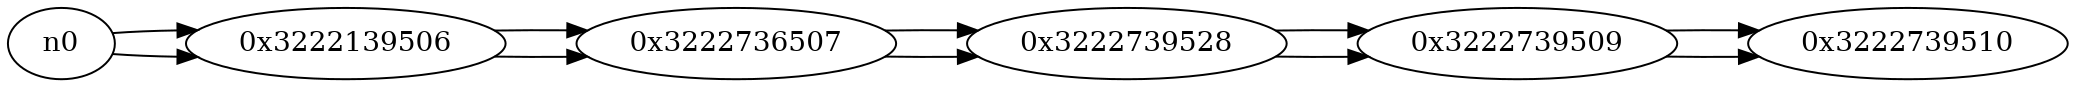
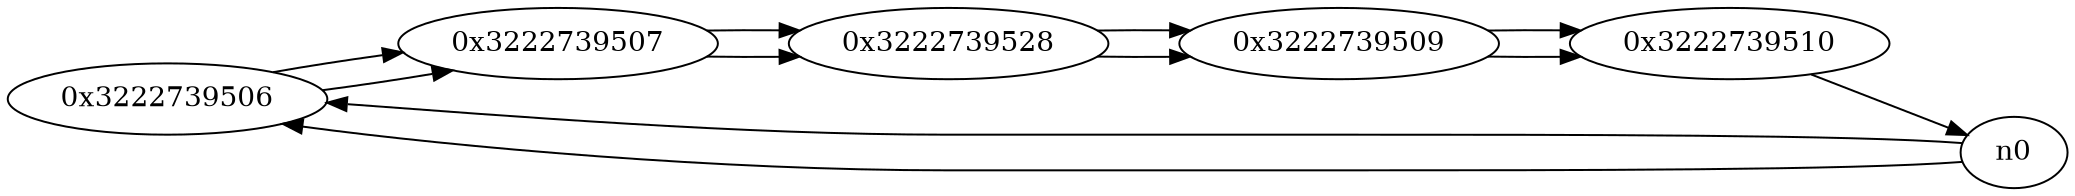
node "0x3222139506": label "0x3222139506" -> "0x3222739506"
node "0x3222736507": label "0x3222736507" -> "0x3222739507"
edge "0x3222739510" -> "n0": added
